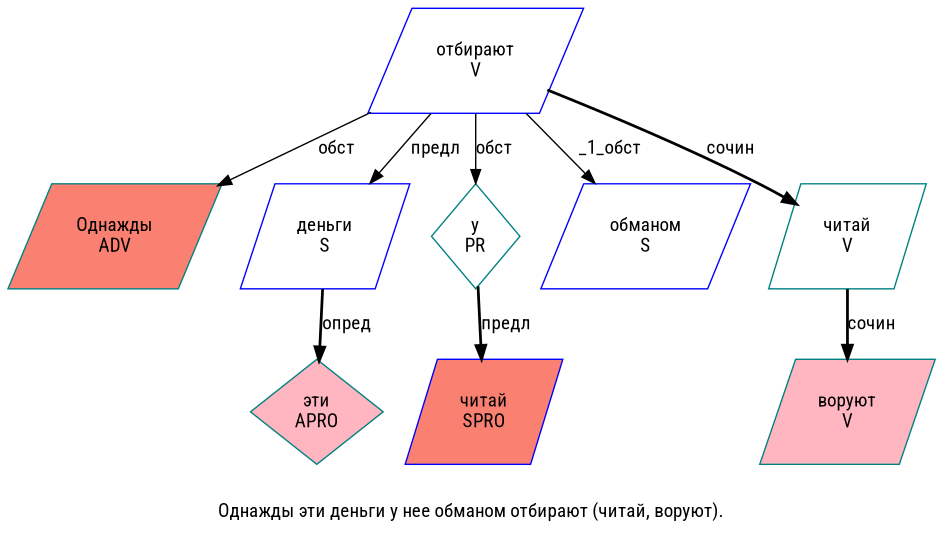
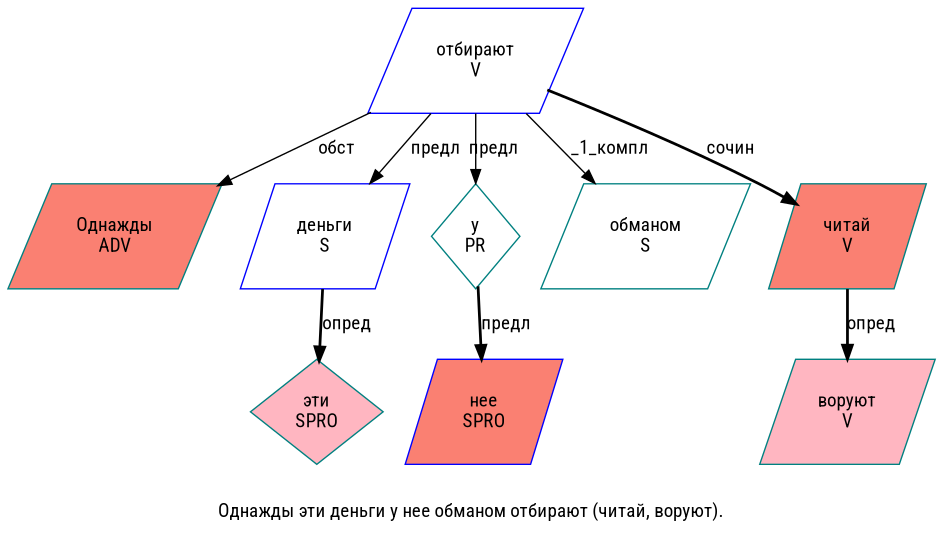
edge "отбирают V" -> "у PR": label "обст" -> "предл"
edge "отбирают V" -> "обманом S": label "_1_обст" -> "_1_компл"
node "обманом S": color blue -> teal
node "читай V": fillcolor white -> salmon
edge "читай V" -> "воруют V": label "сочин" -> "опред"
node "эти APRO": label "эти APRO" -> "эти SPRO"
node "читай SPRO": label "читай SPRO" -> "нее SPRO"
